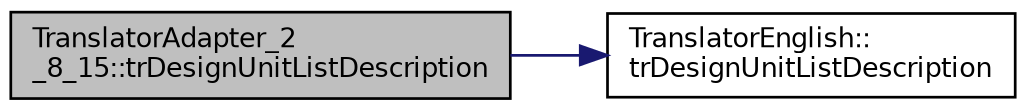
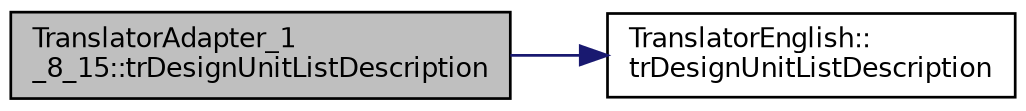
node "TranslatorAdapter_2 _8_15::trDesignUnitListDescription": label "TranslatorAdapter_2 _8_15::trDesignUnitListDescription" -> "TranslatorAdapter_1 _8_15::trDesignUnitListDescription"
